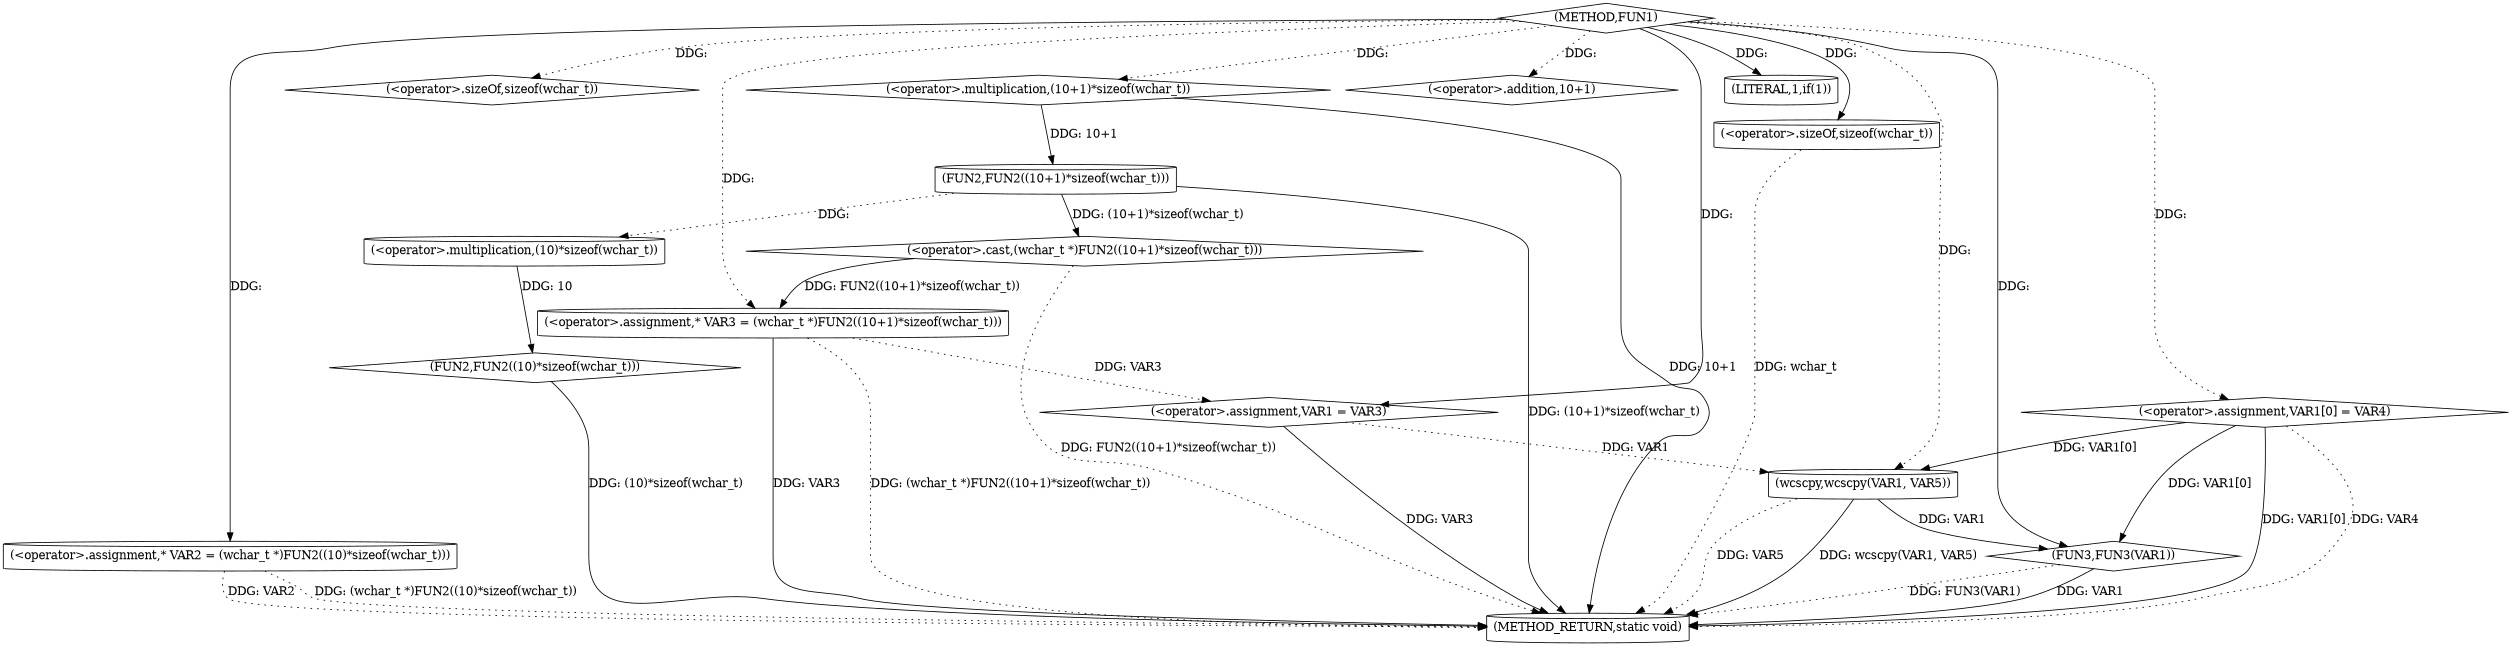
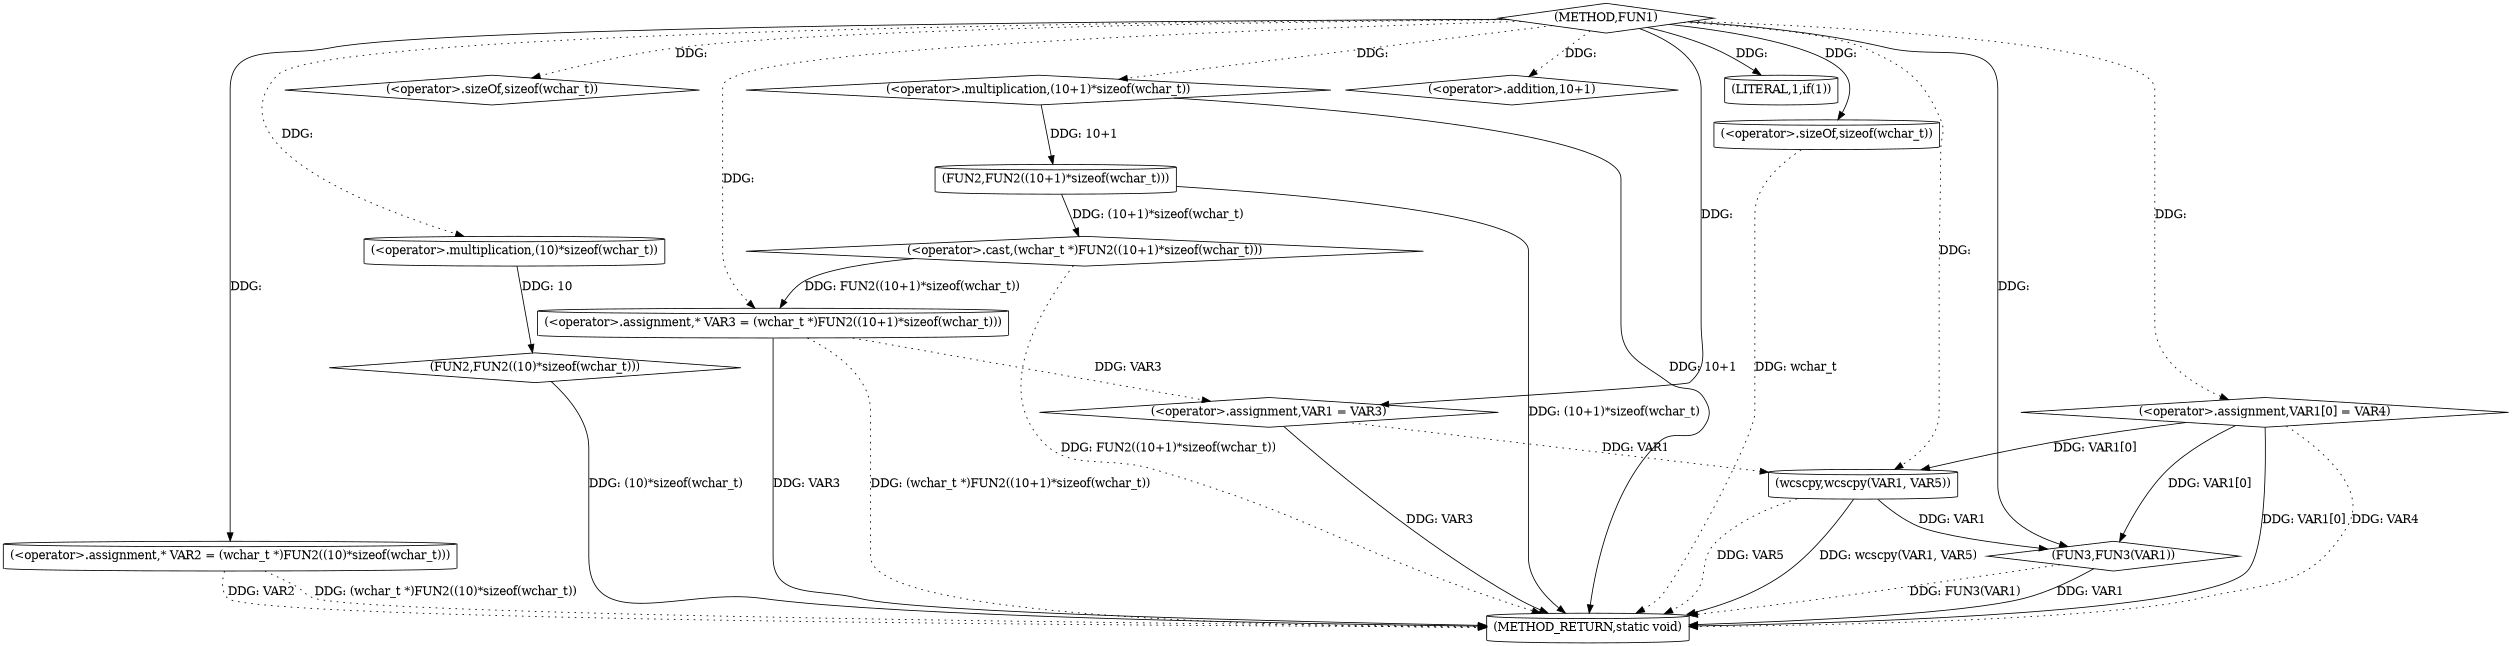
edge "(FUN2,FUN2((10+1)*sizeof(wchar_t)))" -> "(<operator>.multiplication,(10)*sizeof(wchar_t))": now "(METHOD,FUN1)" -> "(<operator>.multiplication,(10)*sizeof(wchar_t))"
